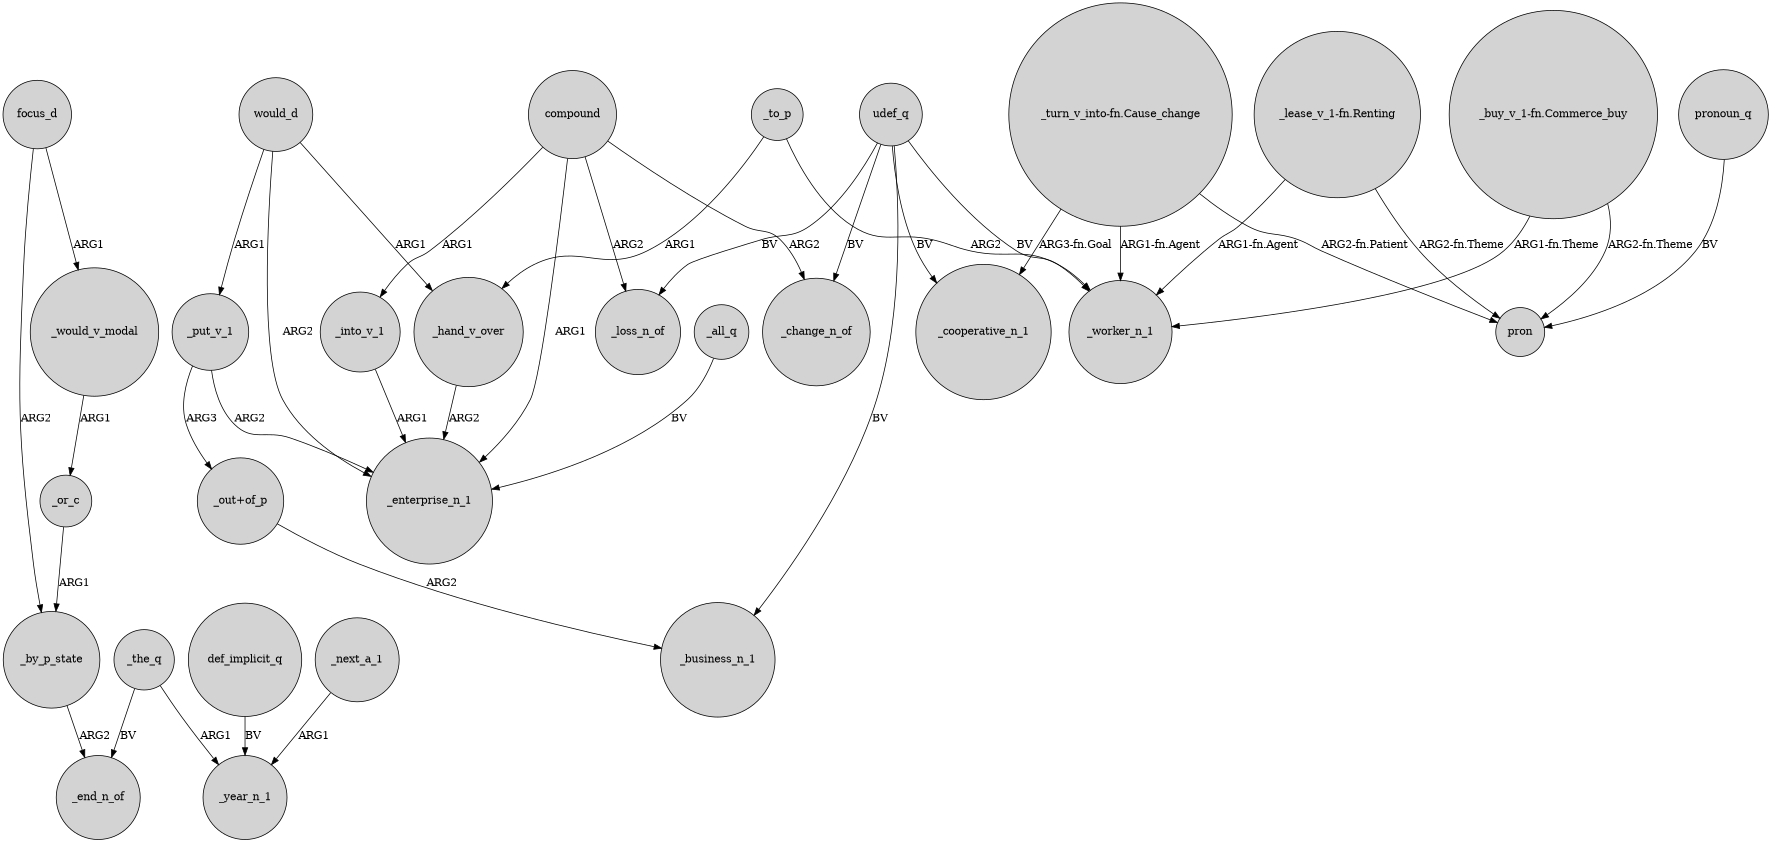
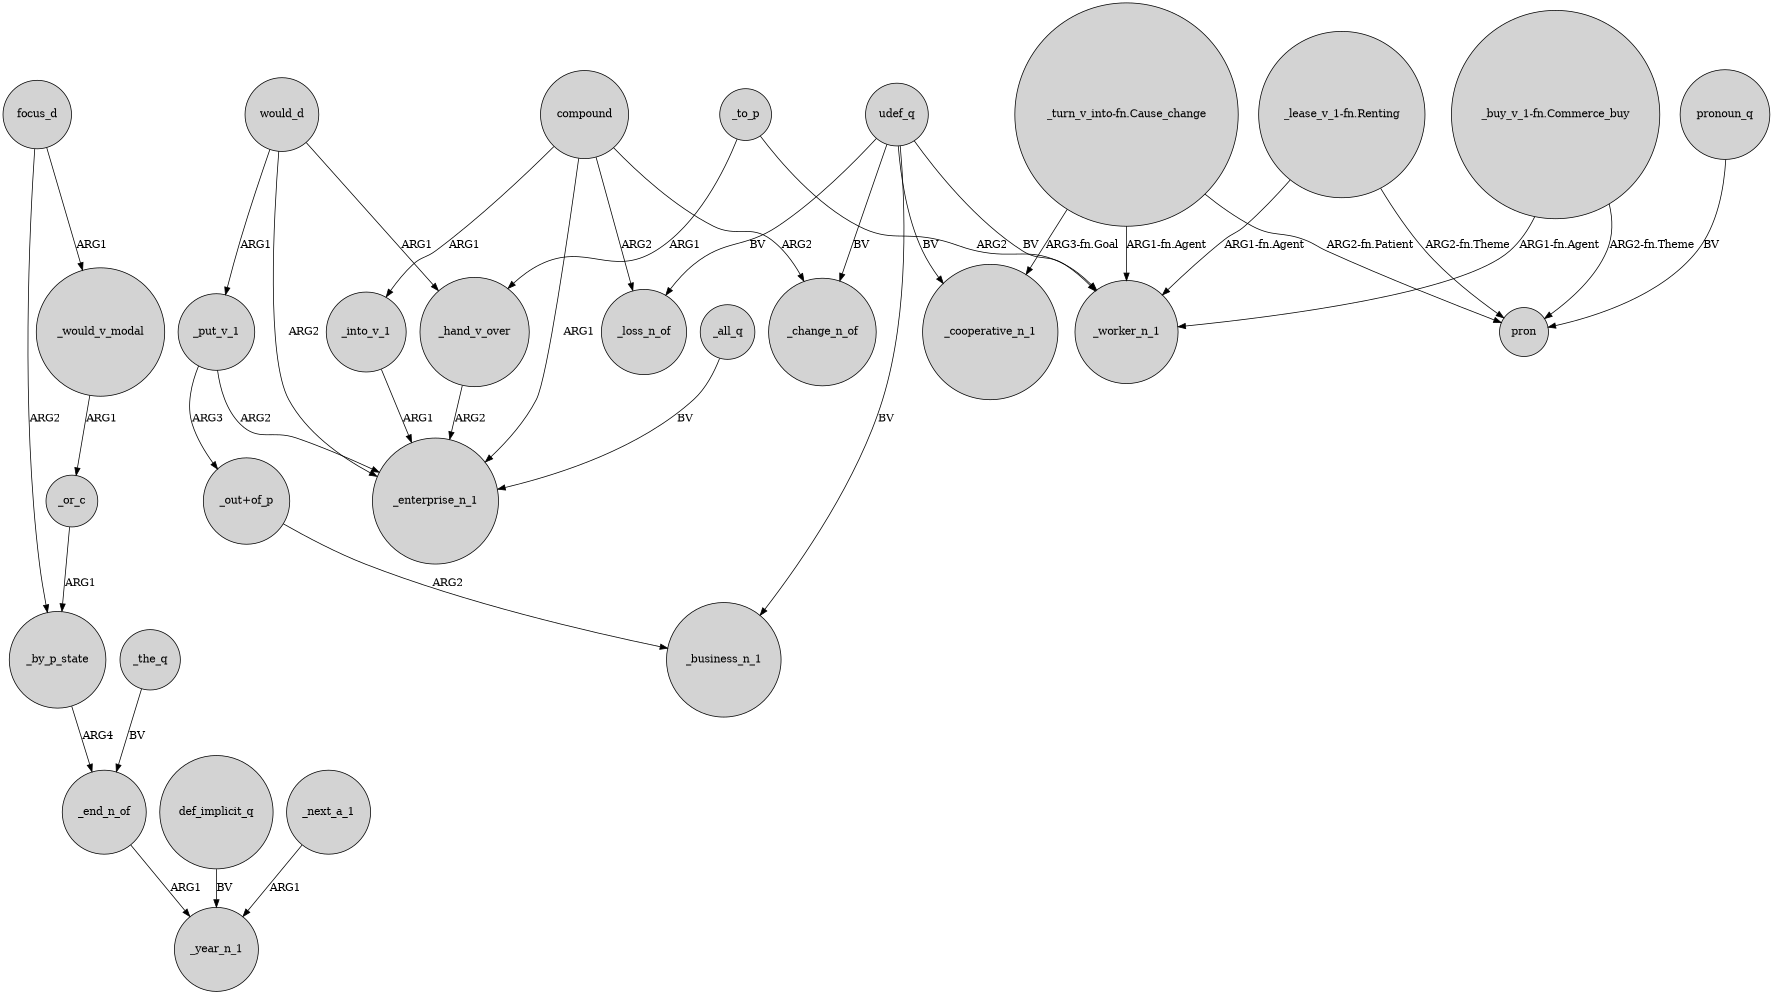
edge "_buy_v_1-fn.Commerce_buy" -> "_worker_n_1": label "ARG1-fn.Theme" -> "ARG1-fn.Agent"
edge "_the_q" -> "_year_n_1": now "_end_n_of" -> "_year_n_1"
edge "_by_p_state" -> "_end_n_of": label "ARG2" -> "ARG4"
